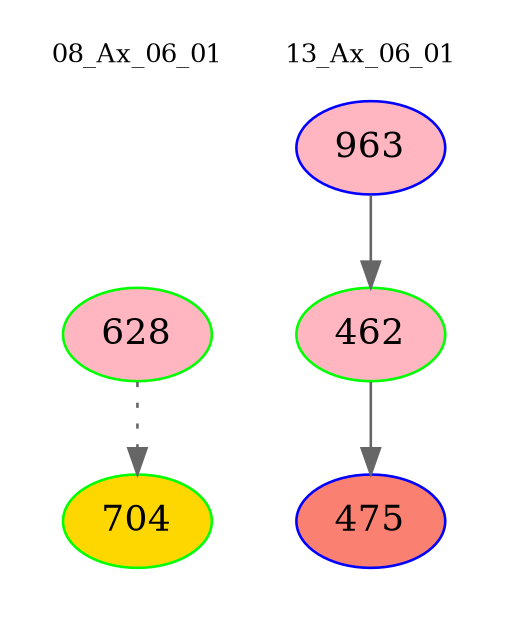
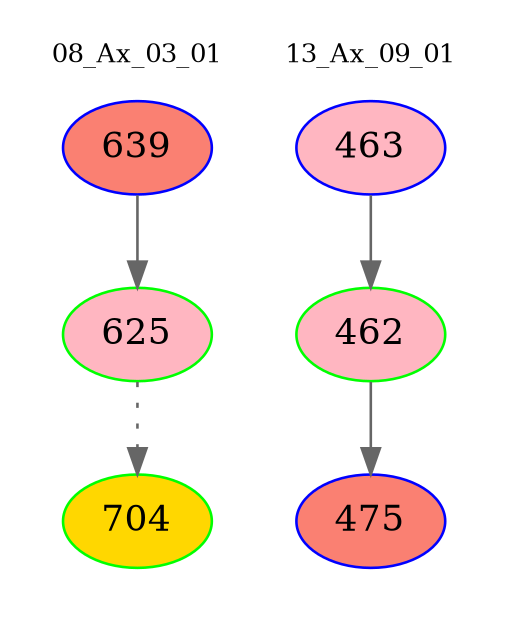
cluster "08_Ax_06_01": label "08_Ax_06_01" -> "08_Ax_03_01"
cluster "13_Ax_06_01": label "13_Ax_06_01" -> "13_Ax_09_01"
node "639": added
node "963": label "963" -> "463"
node "628": label "628" -> "625"
